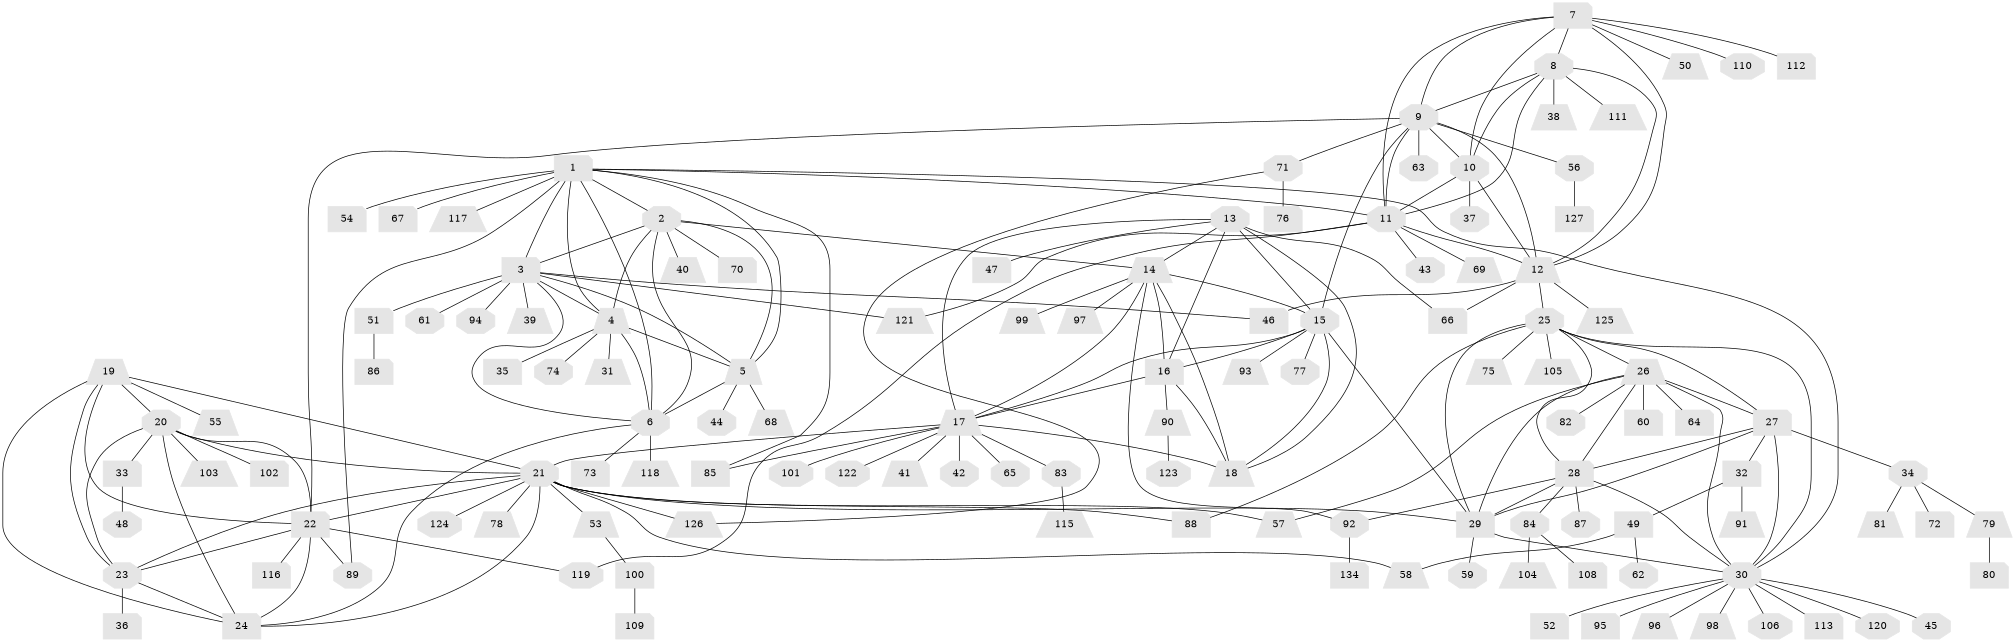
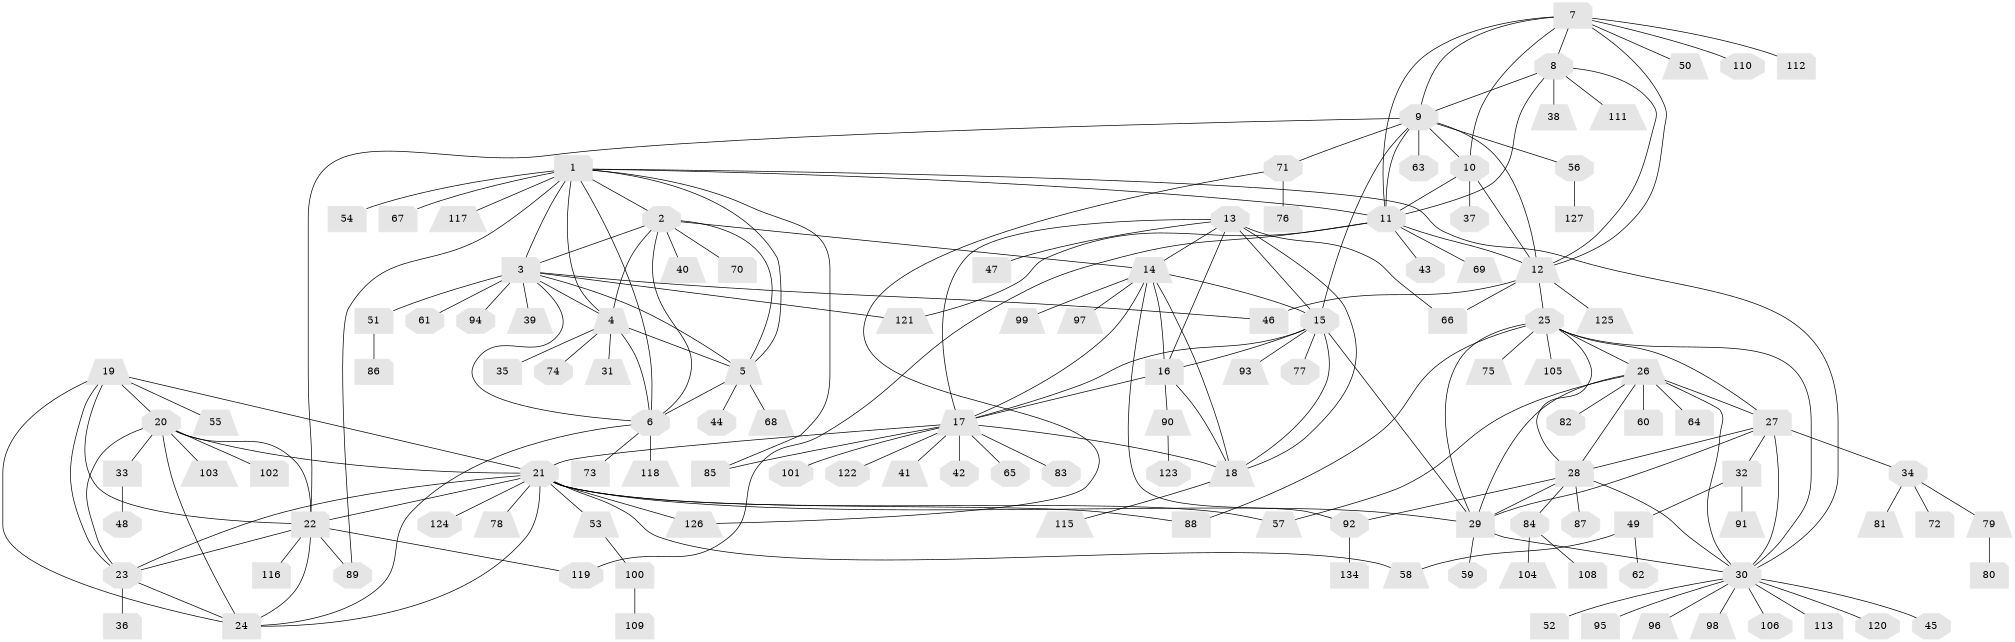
edge "8" -- "10": removed
edge "83" -- "115": now "18" -- "115"
